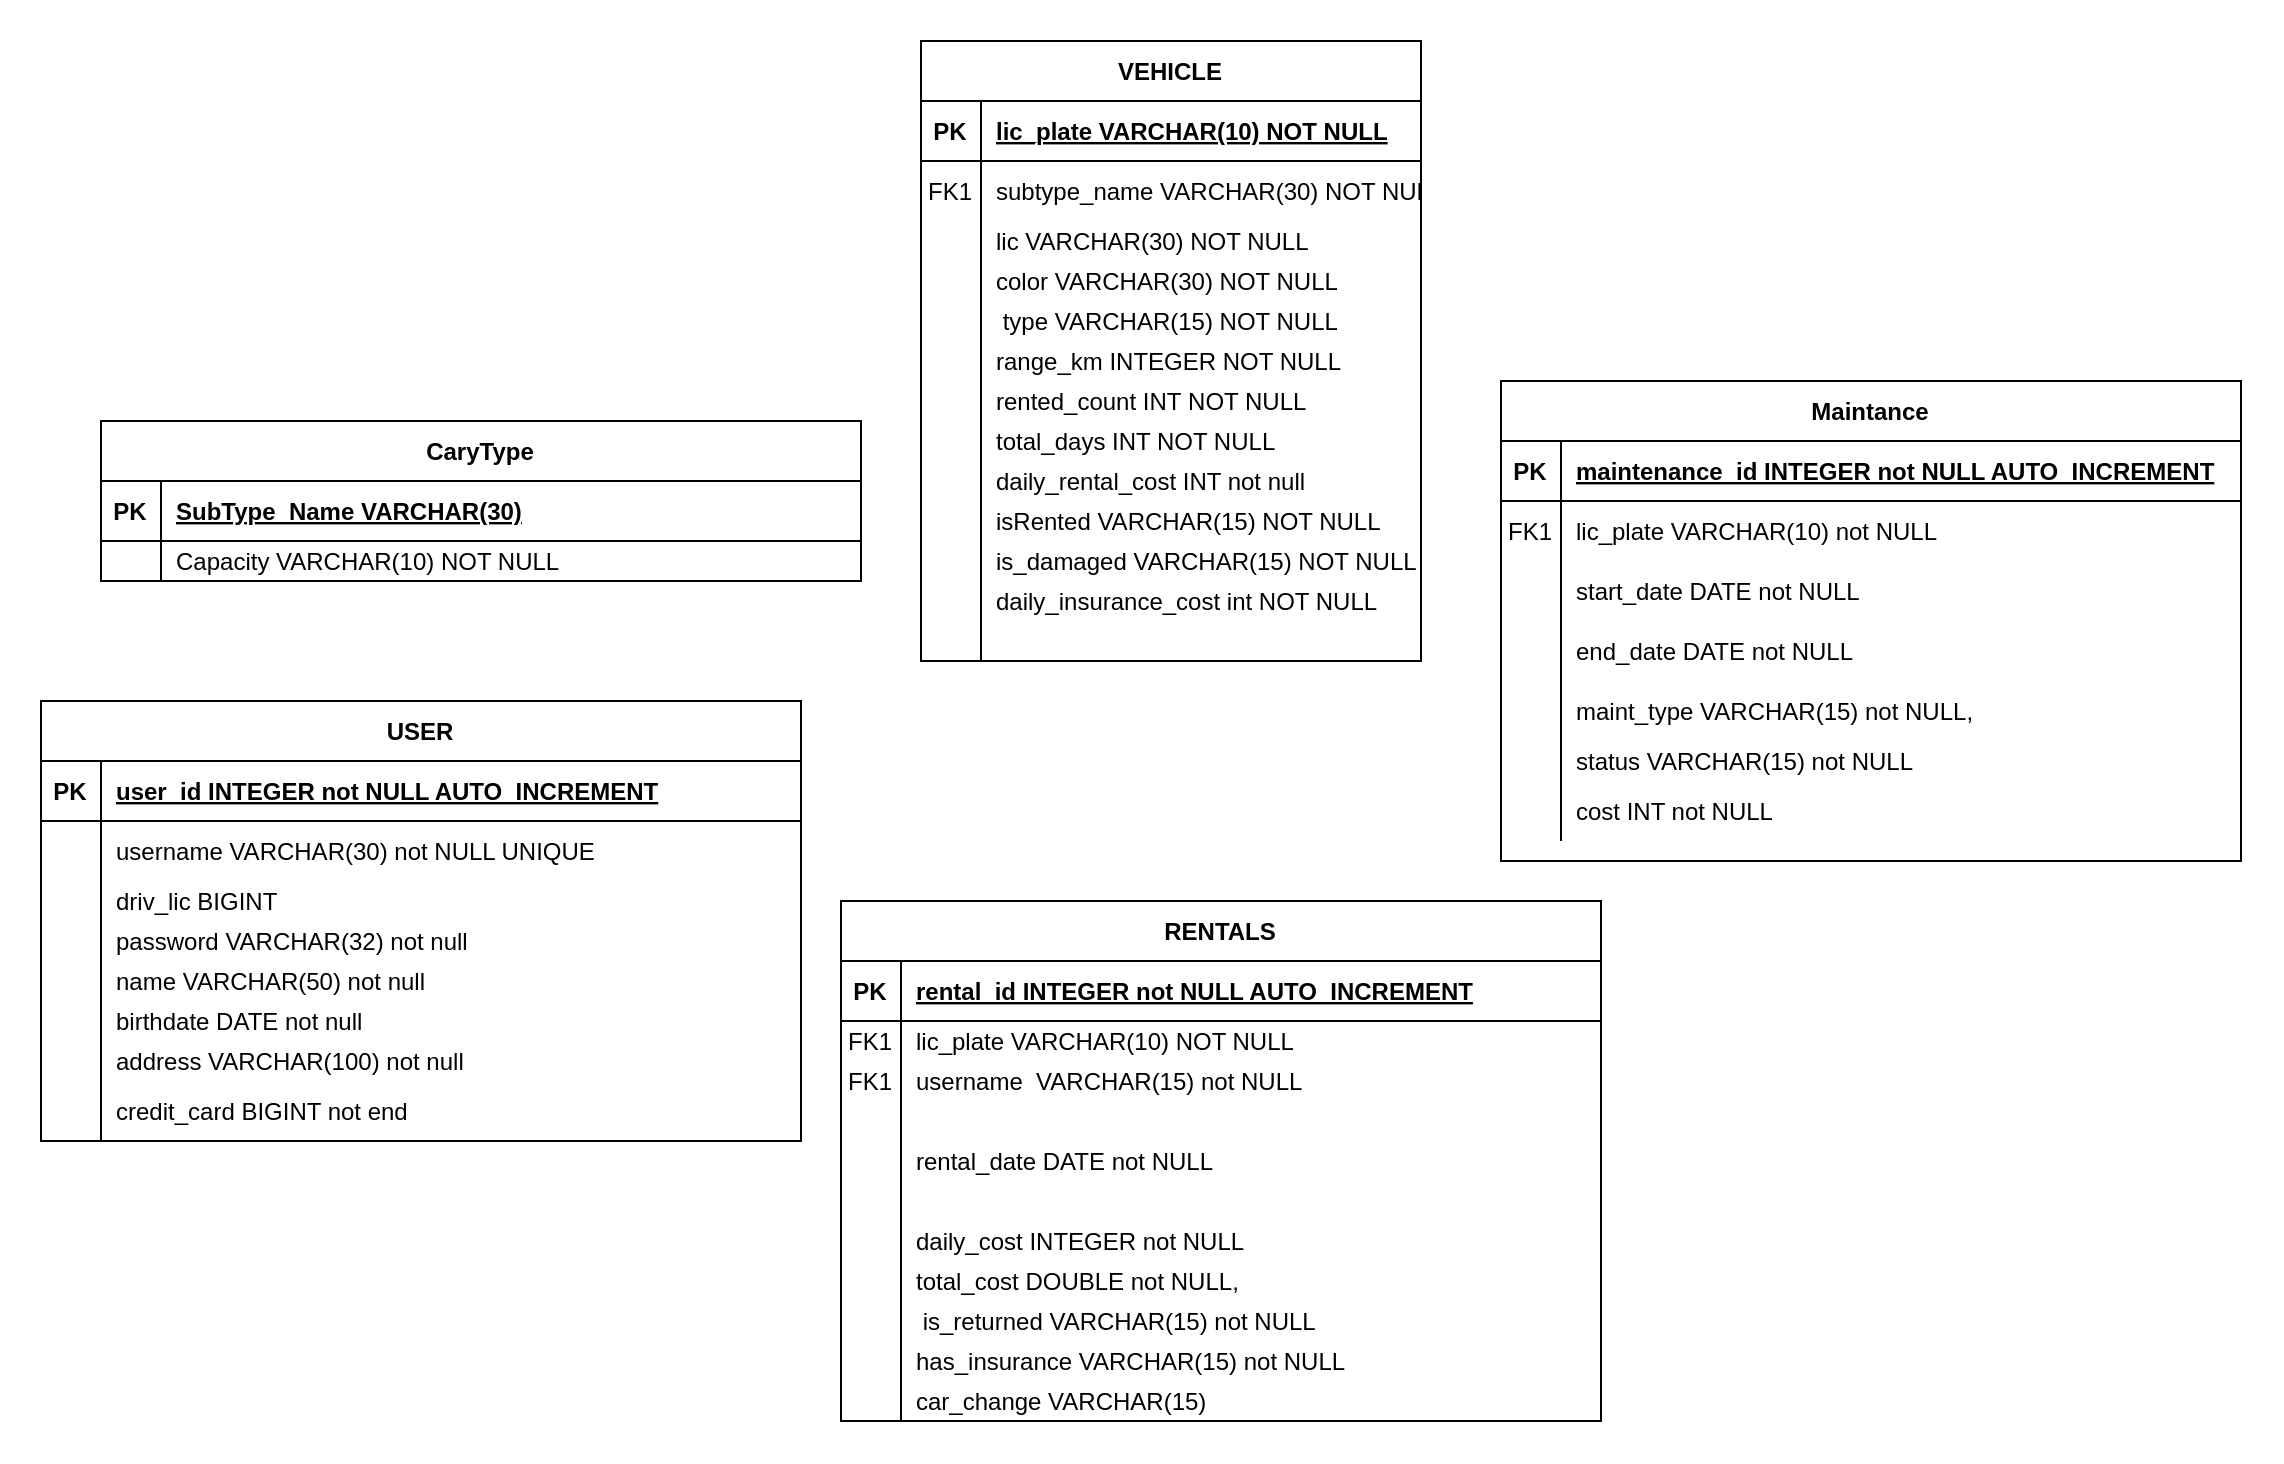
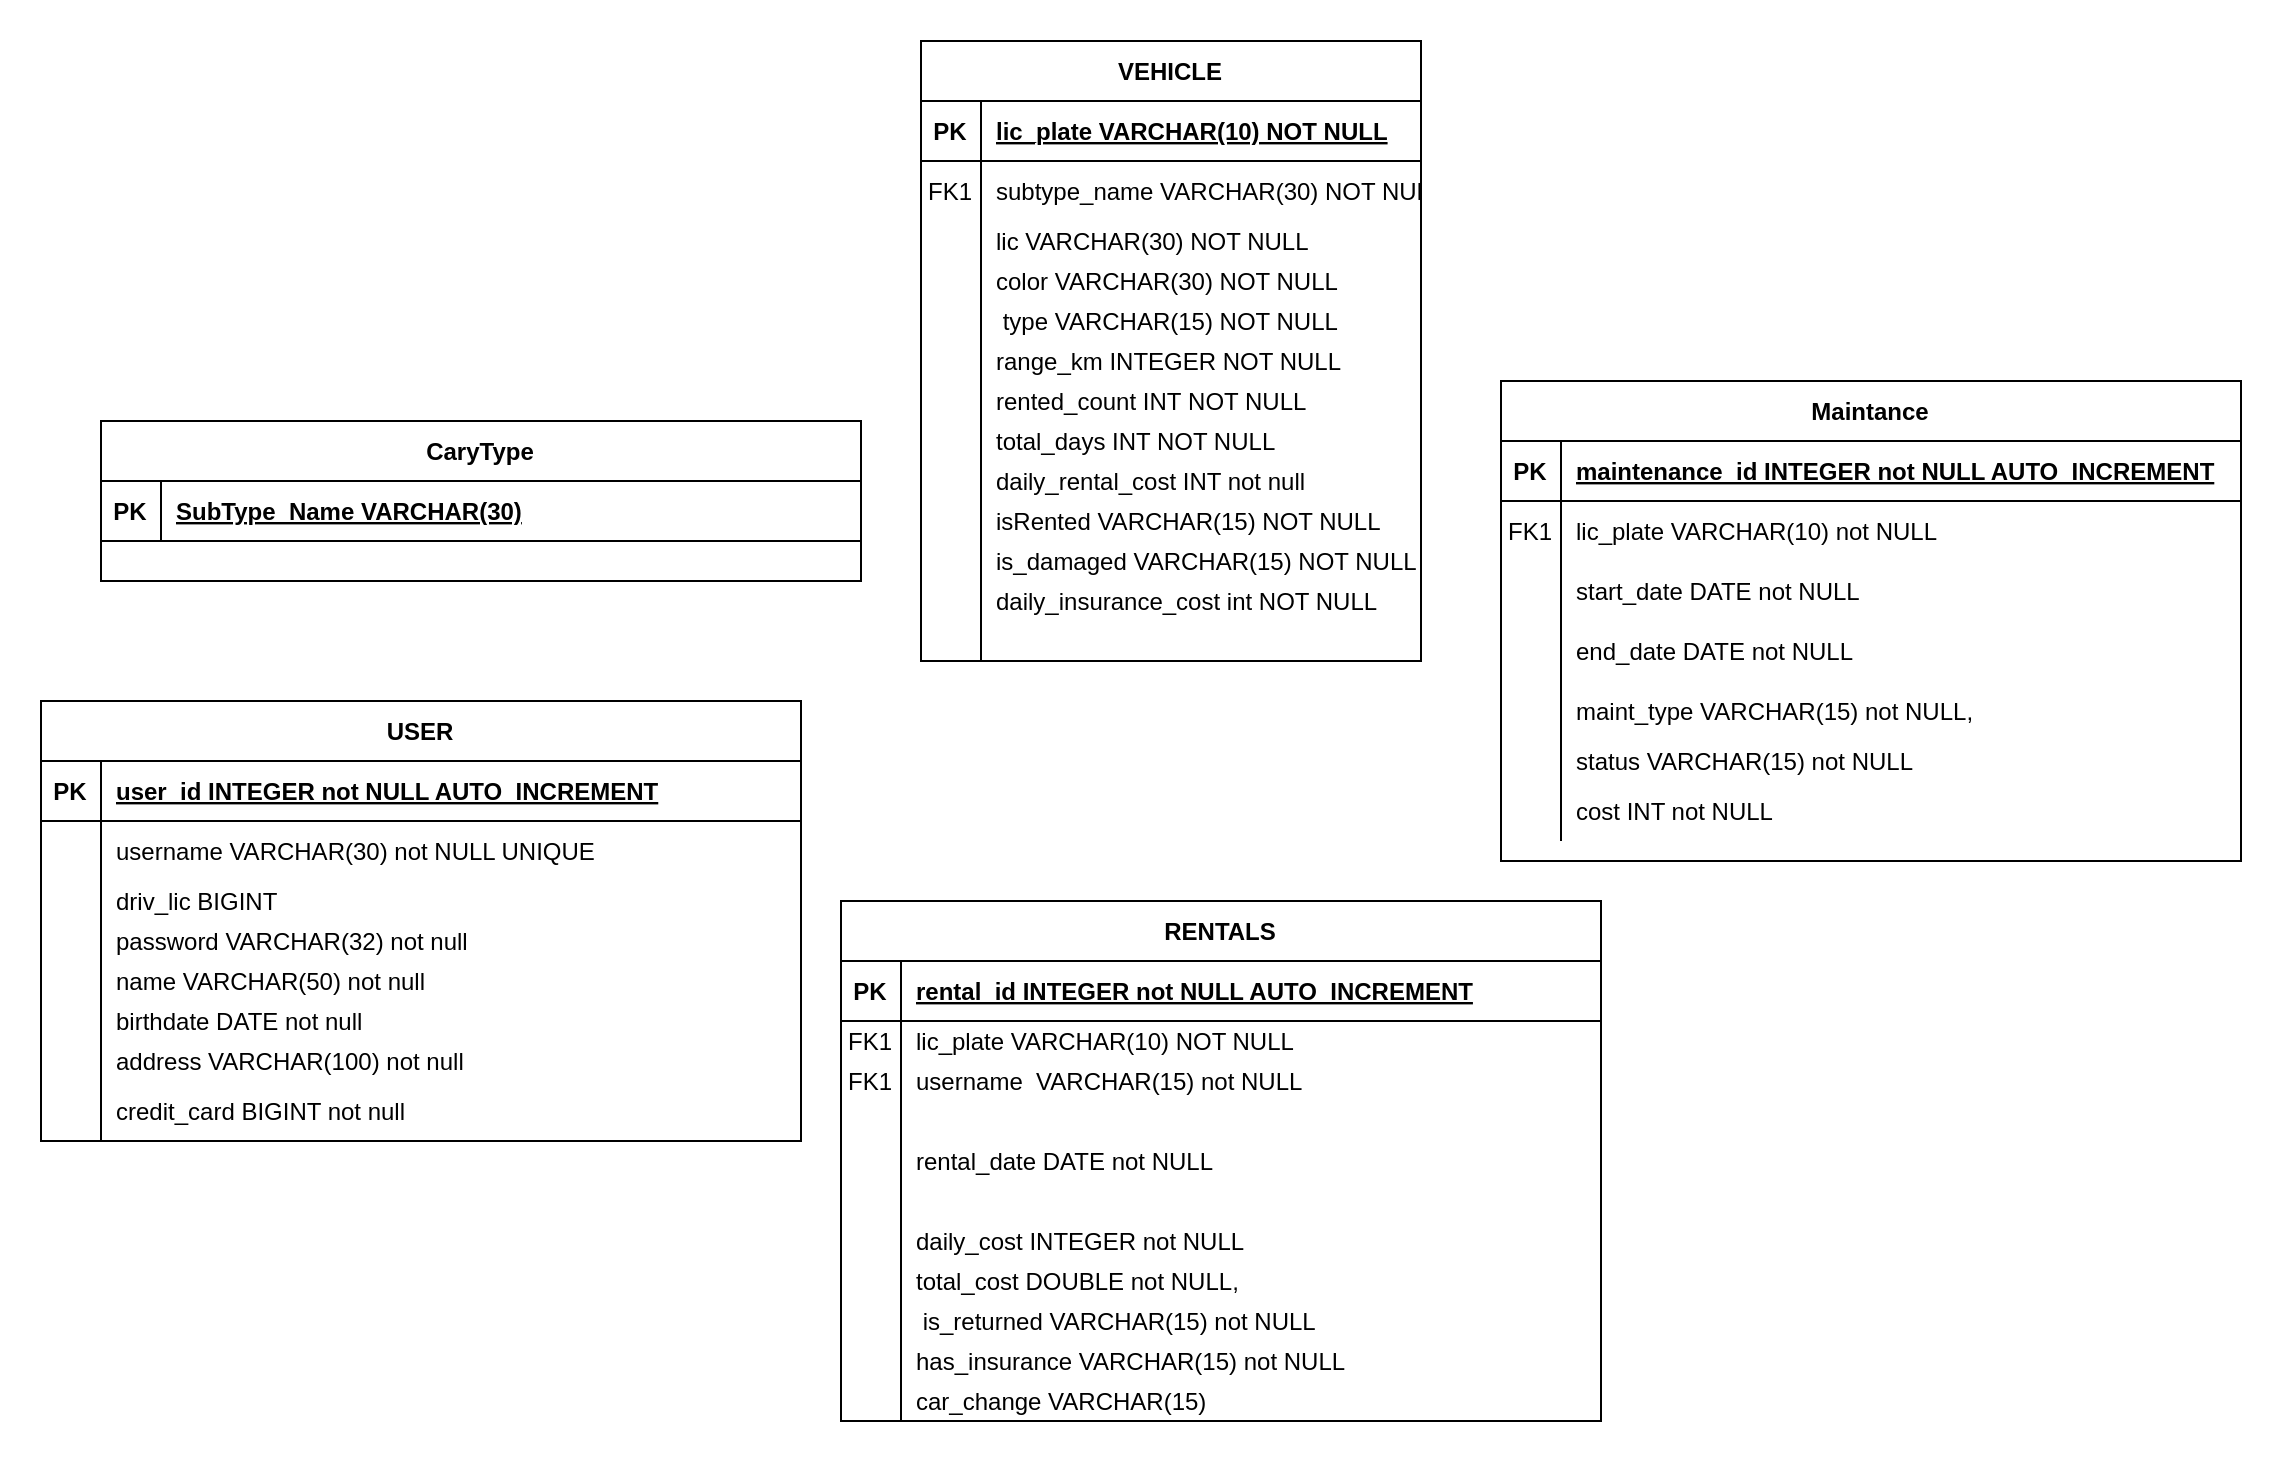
node "Capacity VARCHAR(10) NOT NULL": removed
node "credit_card BIGINT not end": label "credit_card BIGINT not end" -> "credit_card BIGINT not null"
